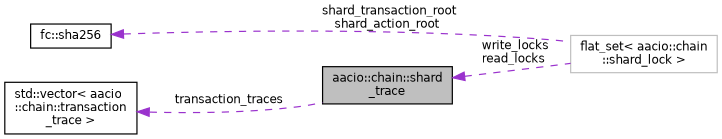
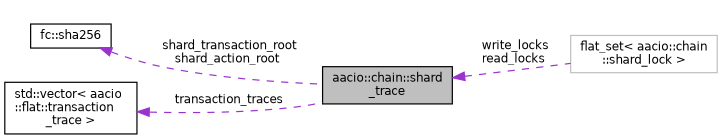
edge "flat_set< aacio::chain ::shard_lock >" -> "fc::sha256": now "aacio::chain::shard _trace" -> "fc::sha256"
node "std::vector< aacio ::chain::transaction _trace >": label "std::vector< aacio ::chain::transaction _trace >" -> "std::vector< aacio ::flat::transaction _trace >"
